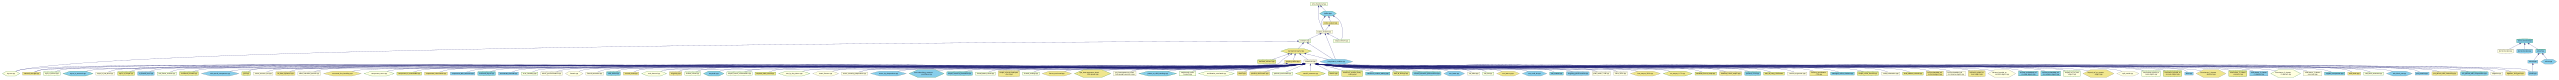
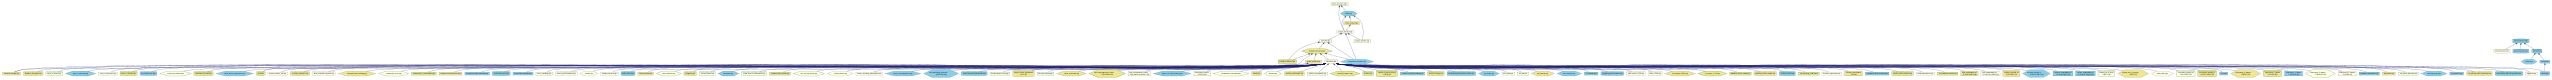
edge "skynet.cpp" -> "ostream.hpp": now "standard_streams.cpp" -> "ostream.hpp"
node "rnd_future_reduce.cpp": shape box -> hexagon
node "refcnted_symbol_to _remote_object.cpp": fillcolor lightyellow -> skyblue
